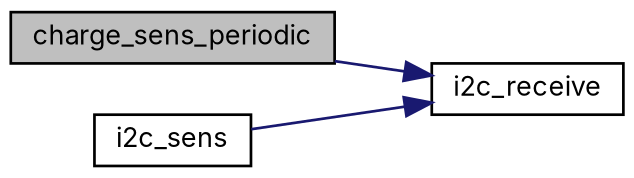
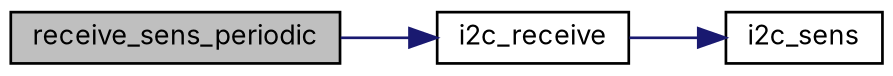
node "charge_sens_periodic": label "charge_sens_periodic" -> "receive_sens_periodic"
edge "i2c_sens" -> "i2c_receive": reversed
